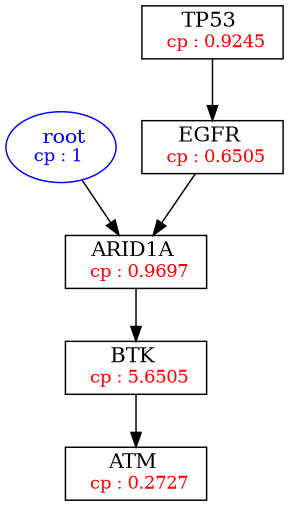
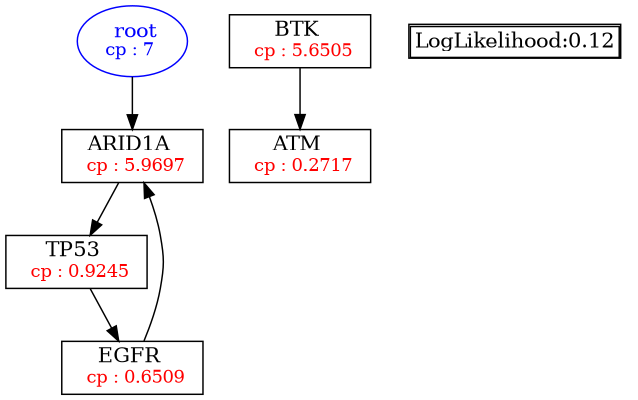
node "LogLikelihood:0.12": added
node "root": text "cp : 1" -> "cp : 7"
node "EGFR": text "cp : 0.6505" -> "cp : 0.6509"
node "ARID1A": text "cp : 0.9697" -> "cp : 5.9697"
edge "ARID1A" -> "BTK": now "ARID1A" -> "TP53"
node "ATM": text "cp : 0.2727" -> "cp : 0.2717"
